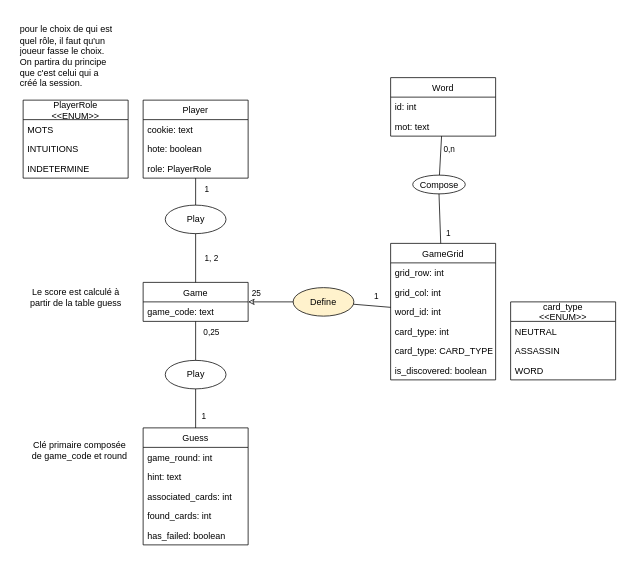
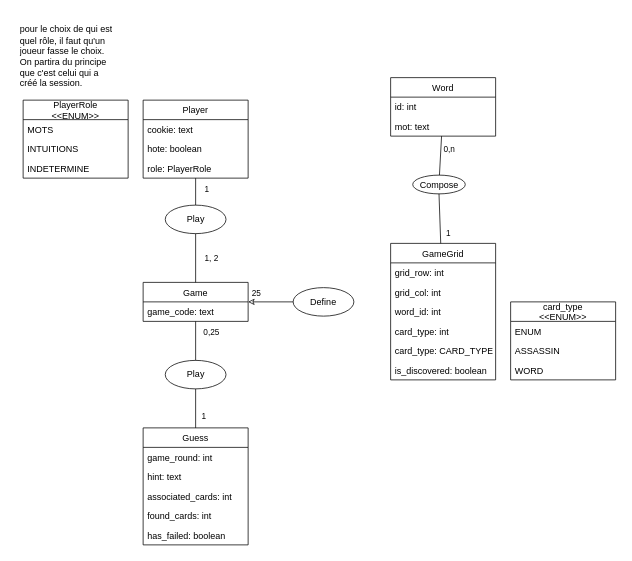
node "Le score est calculé à partir de la table guess": removed
node "Define": fillcolor #fff2cc -> #ffffff
edge "Define" -- "GameGrid": removed, label "1"
node "NEUTRAL": label "NEUTRAL" -> "ENUM"
node "Clé primaire composée de game_code et round": removed
